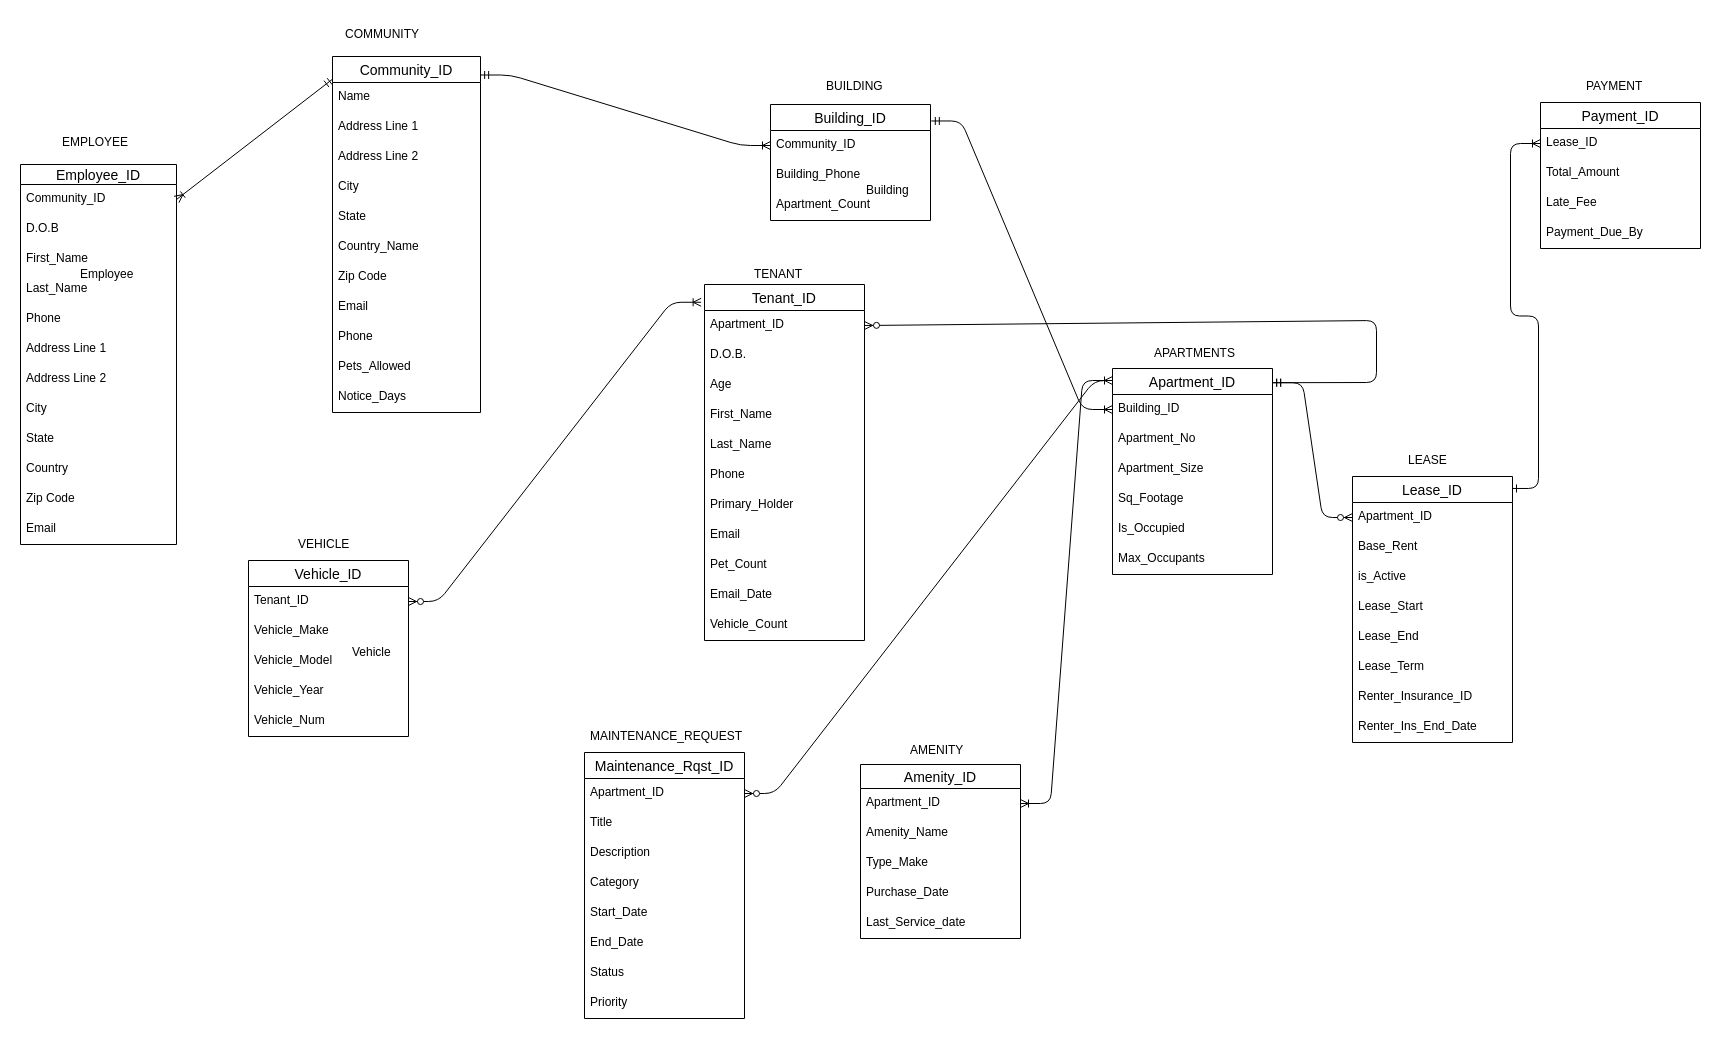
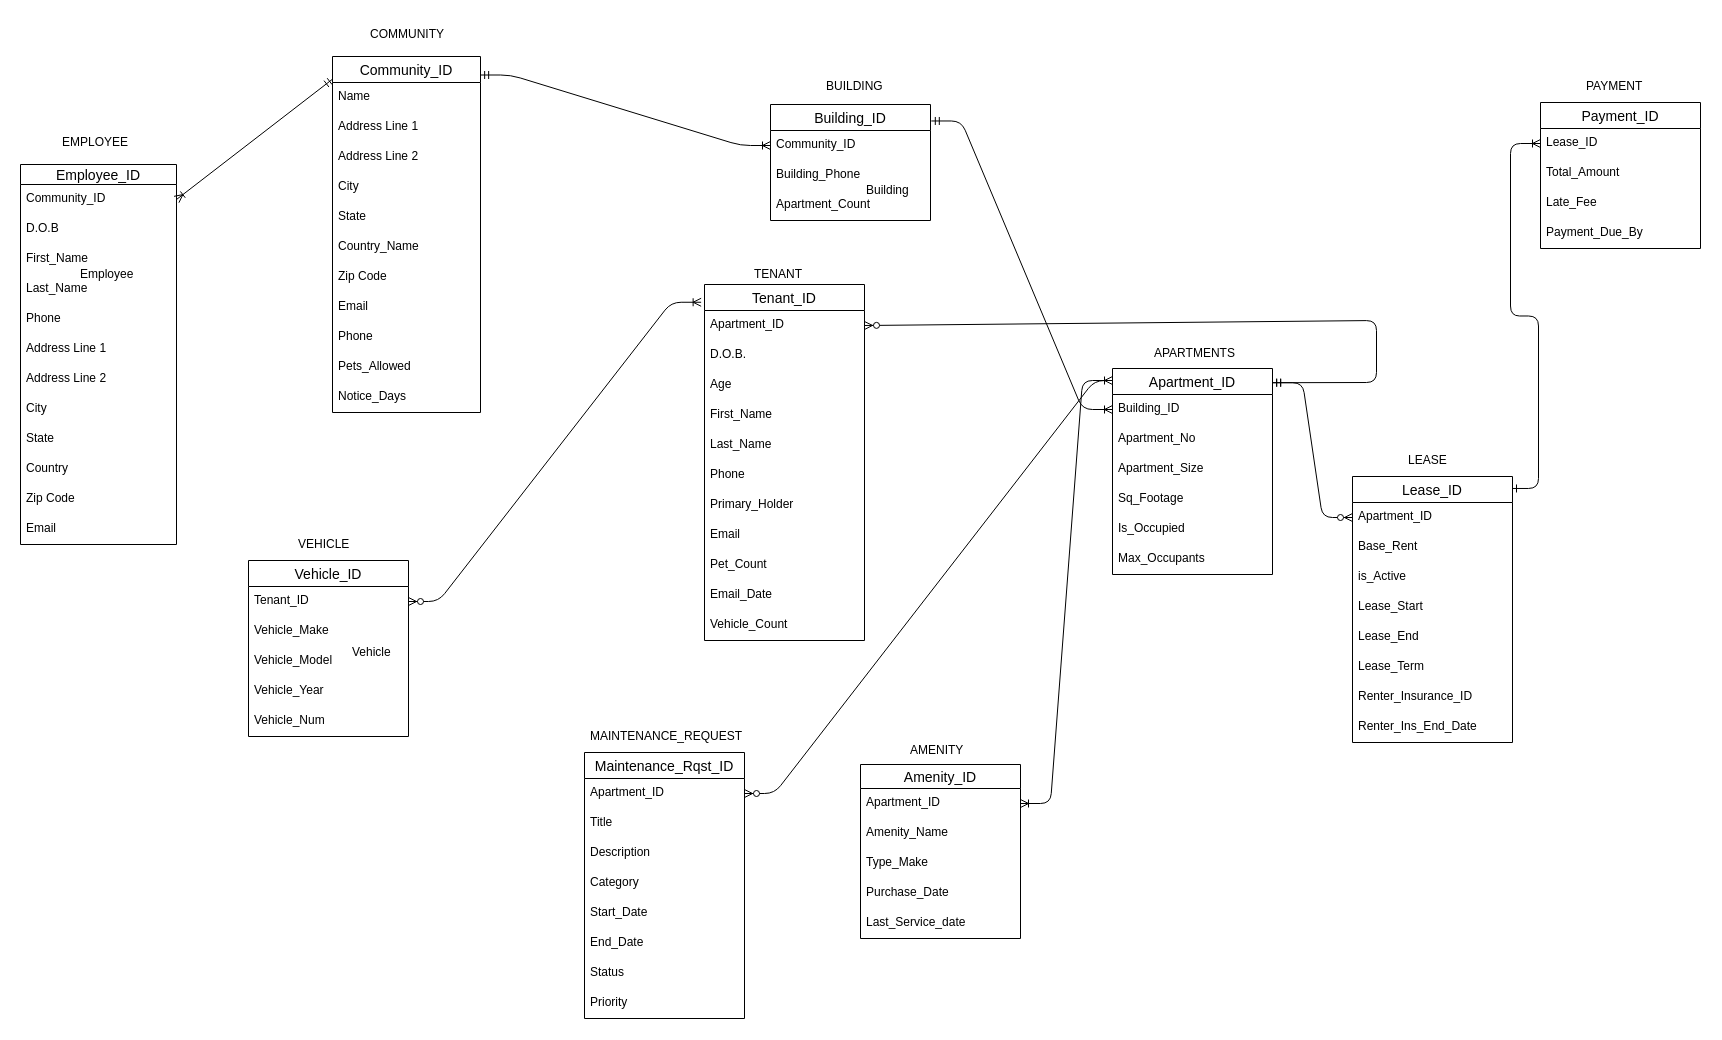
node "COMMUNITY": moved (388, 36) -> (413, 36)
